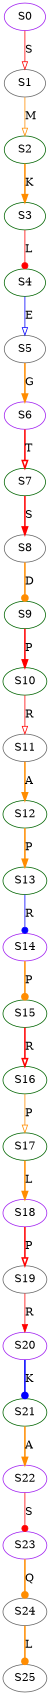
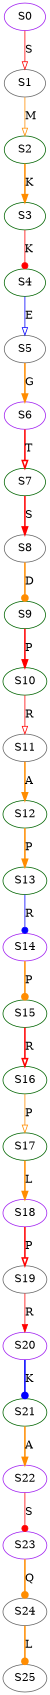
edge "S3" -> "S4": label "L" -> "K"
